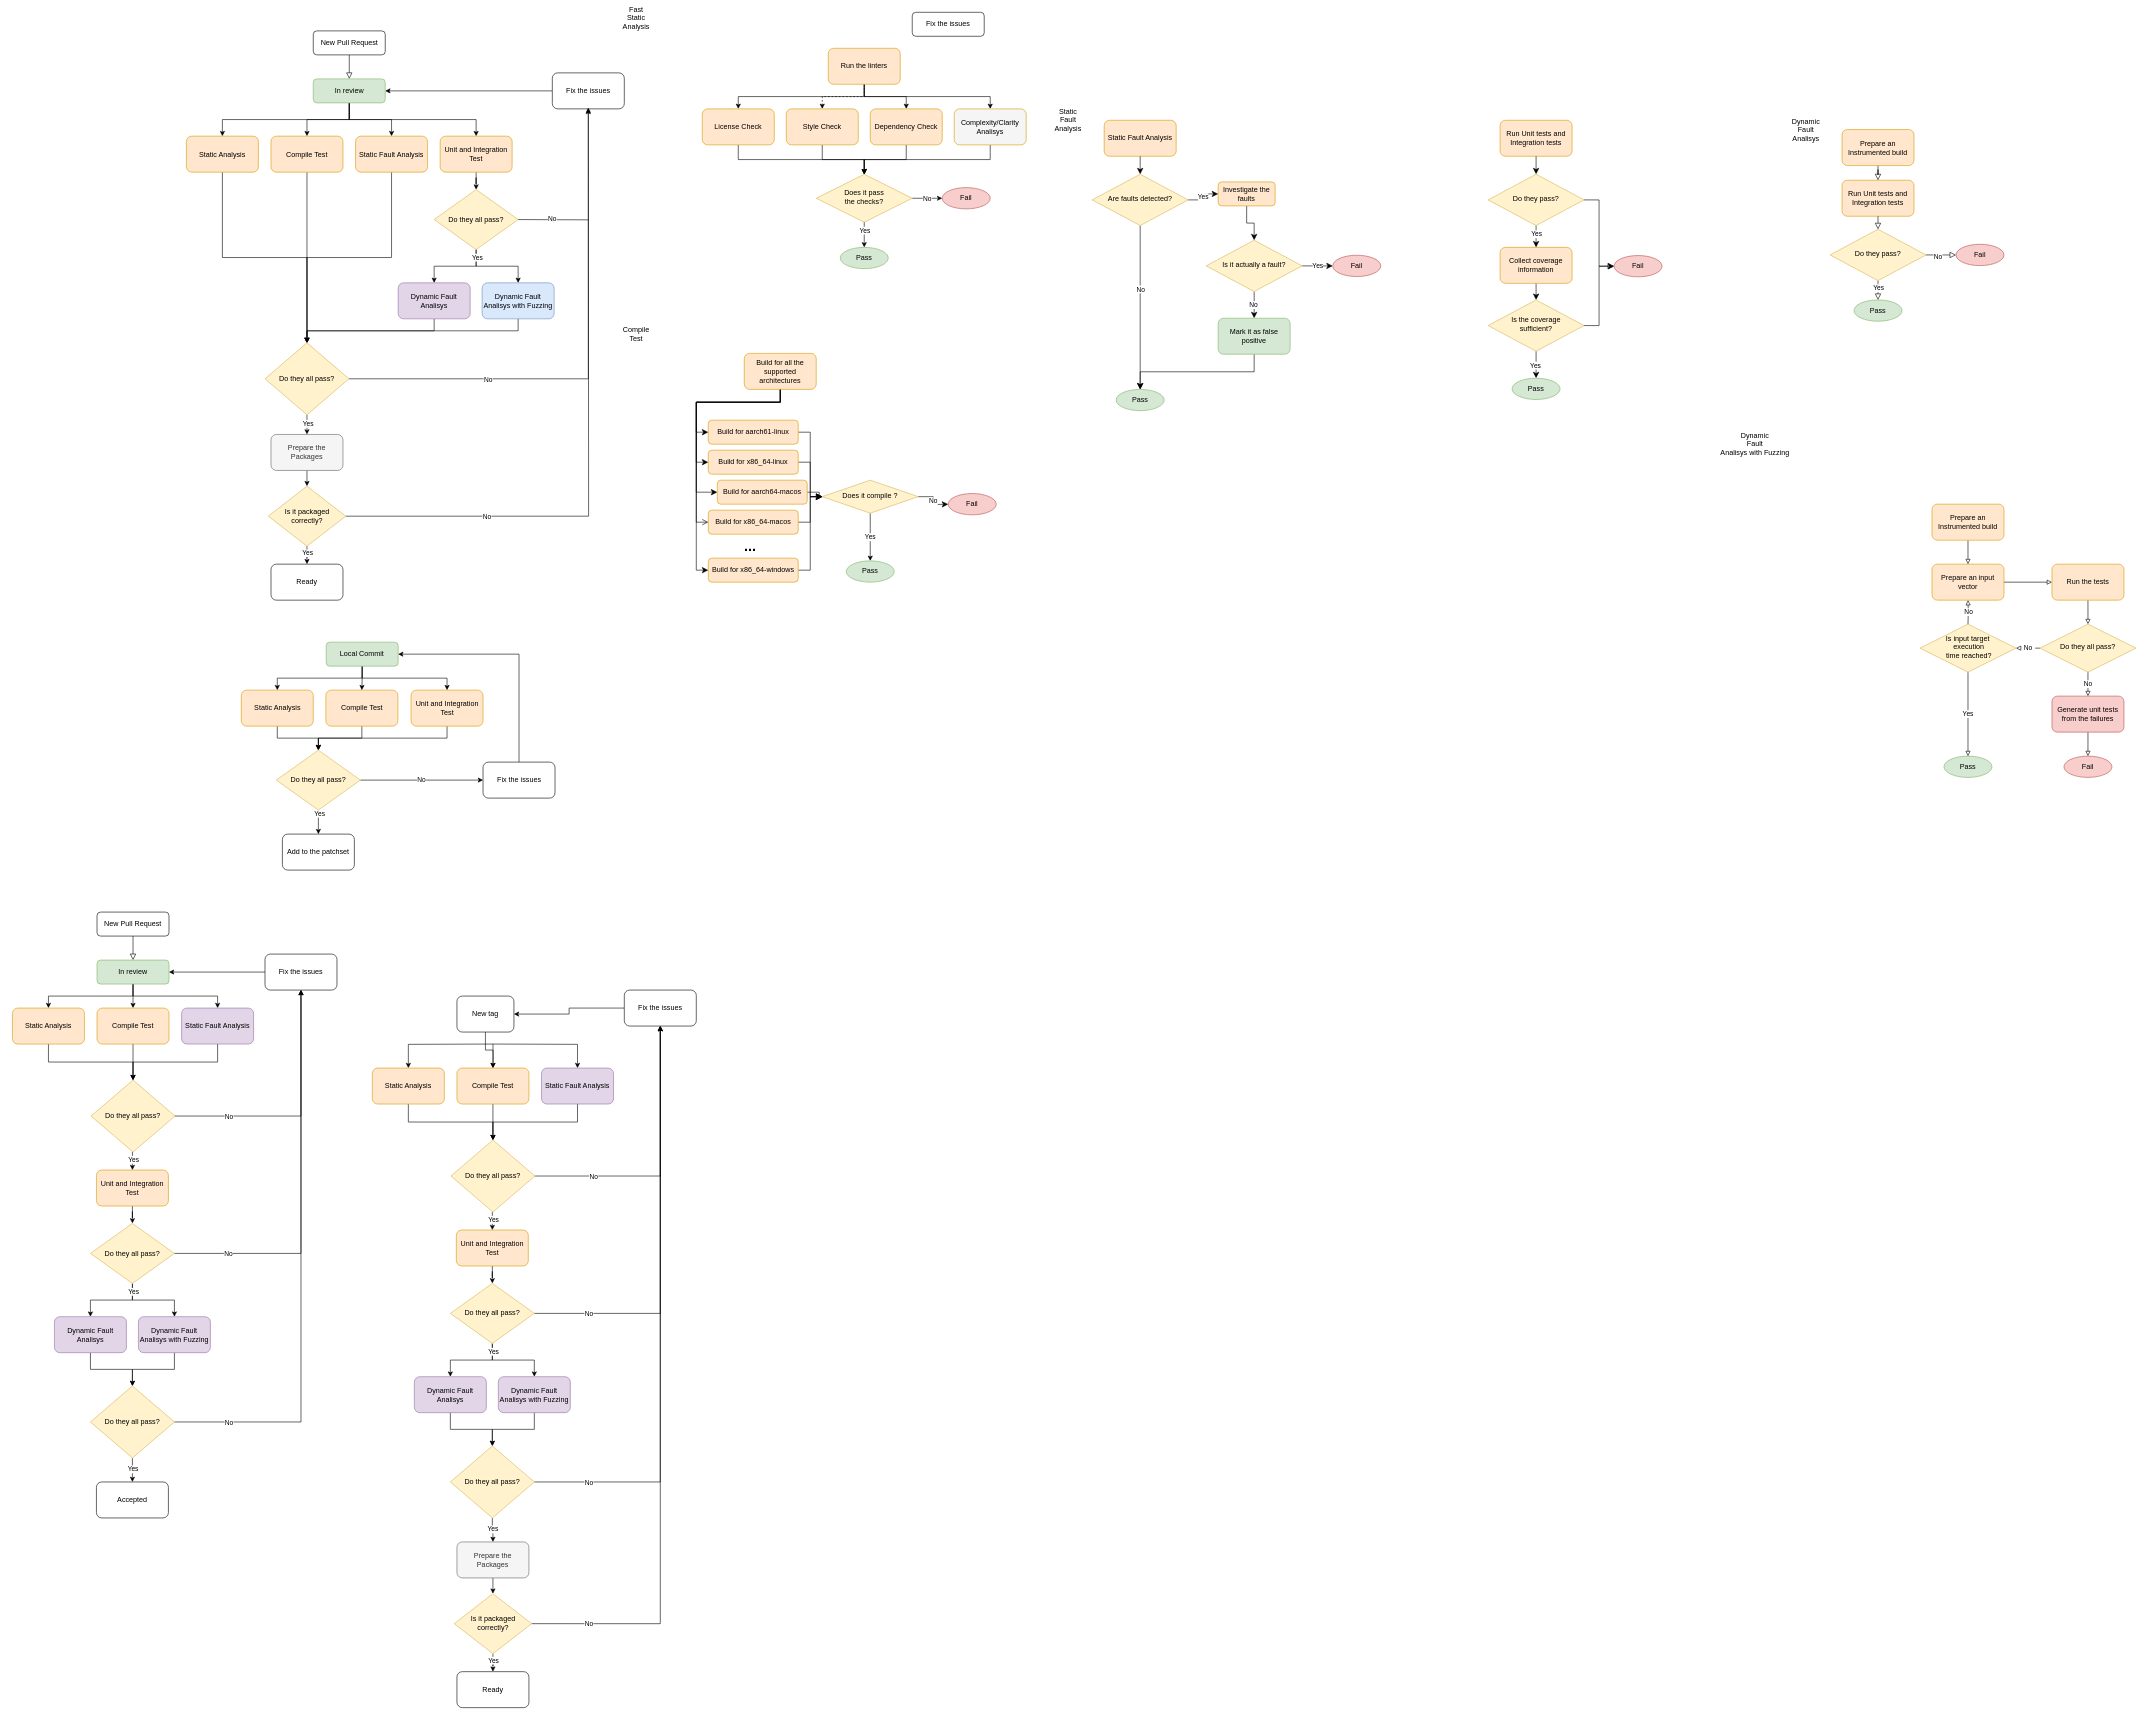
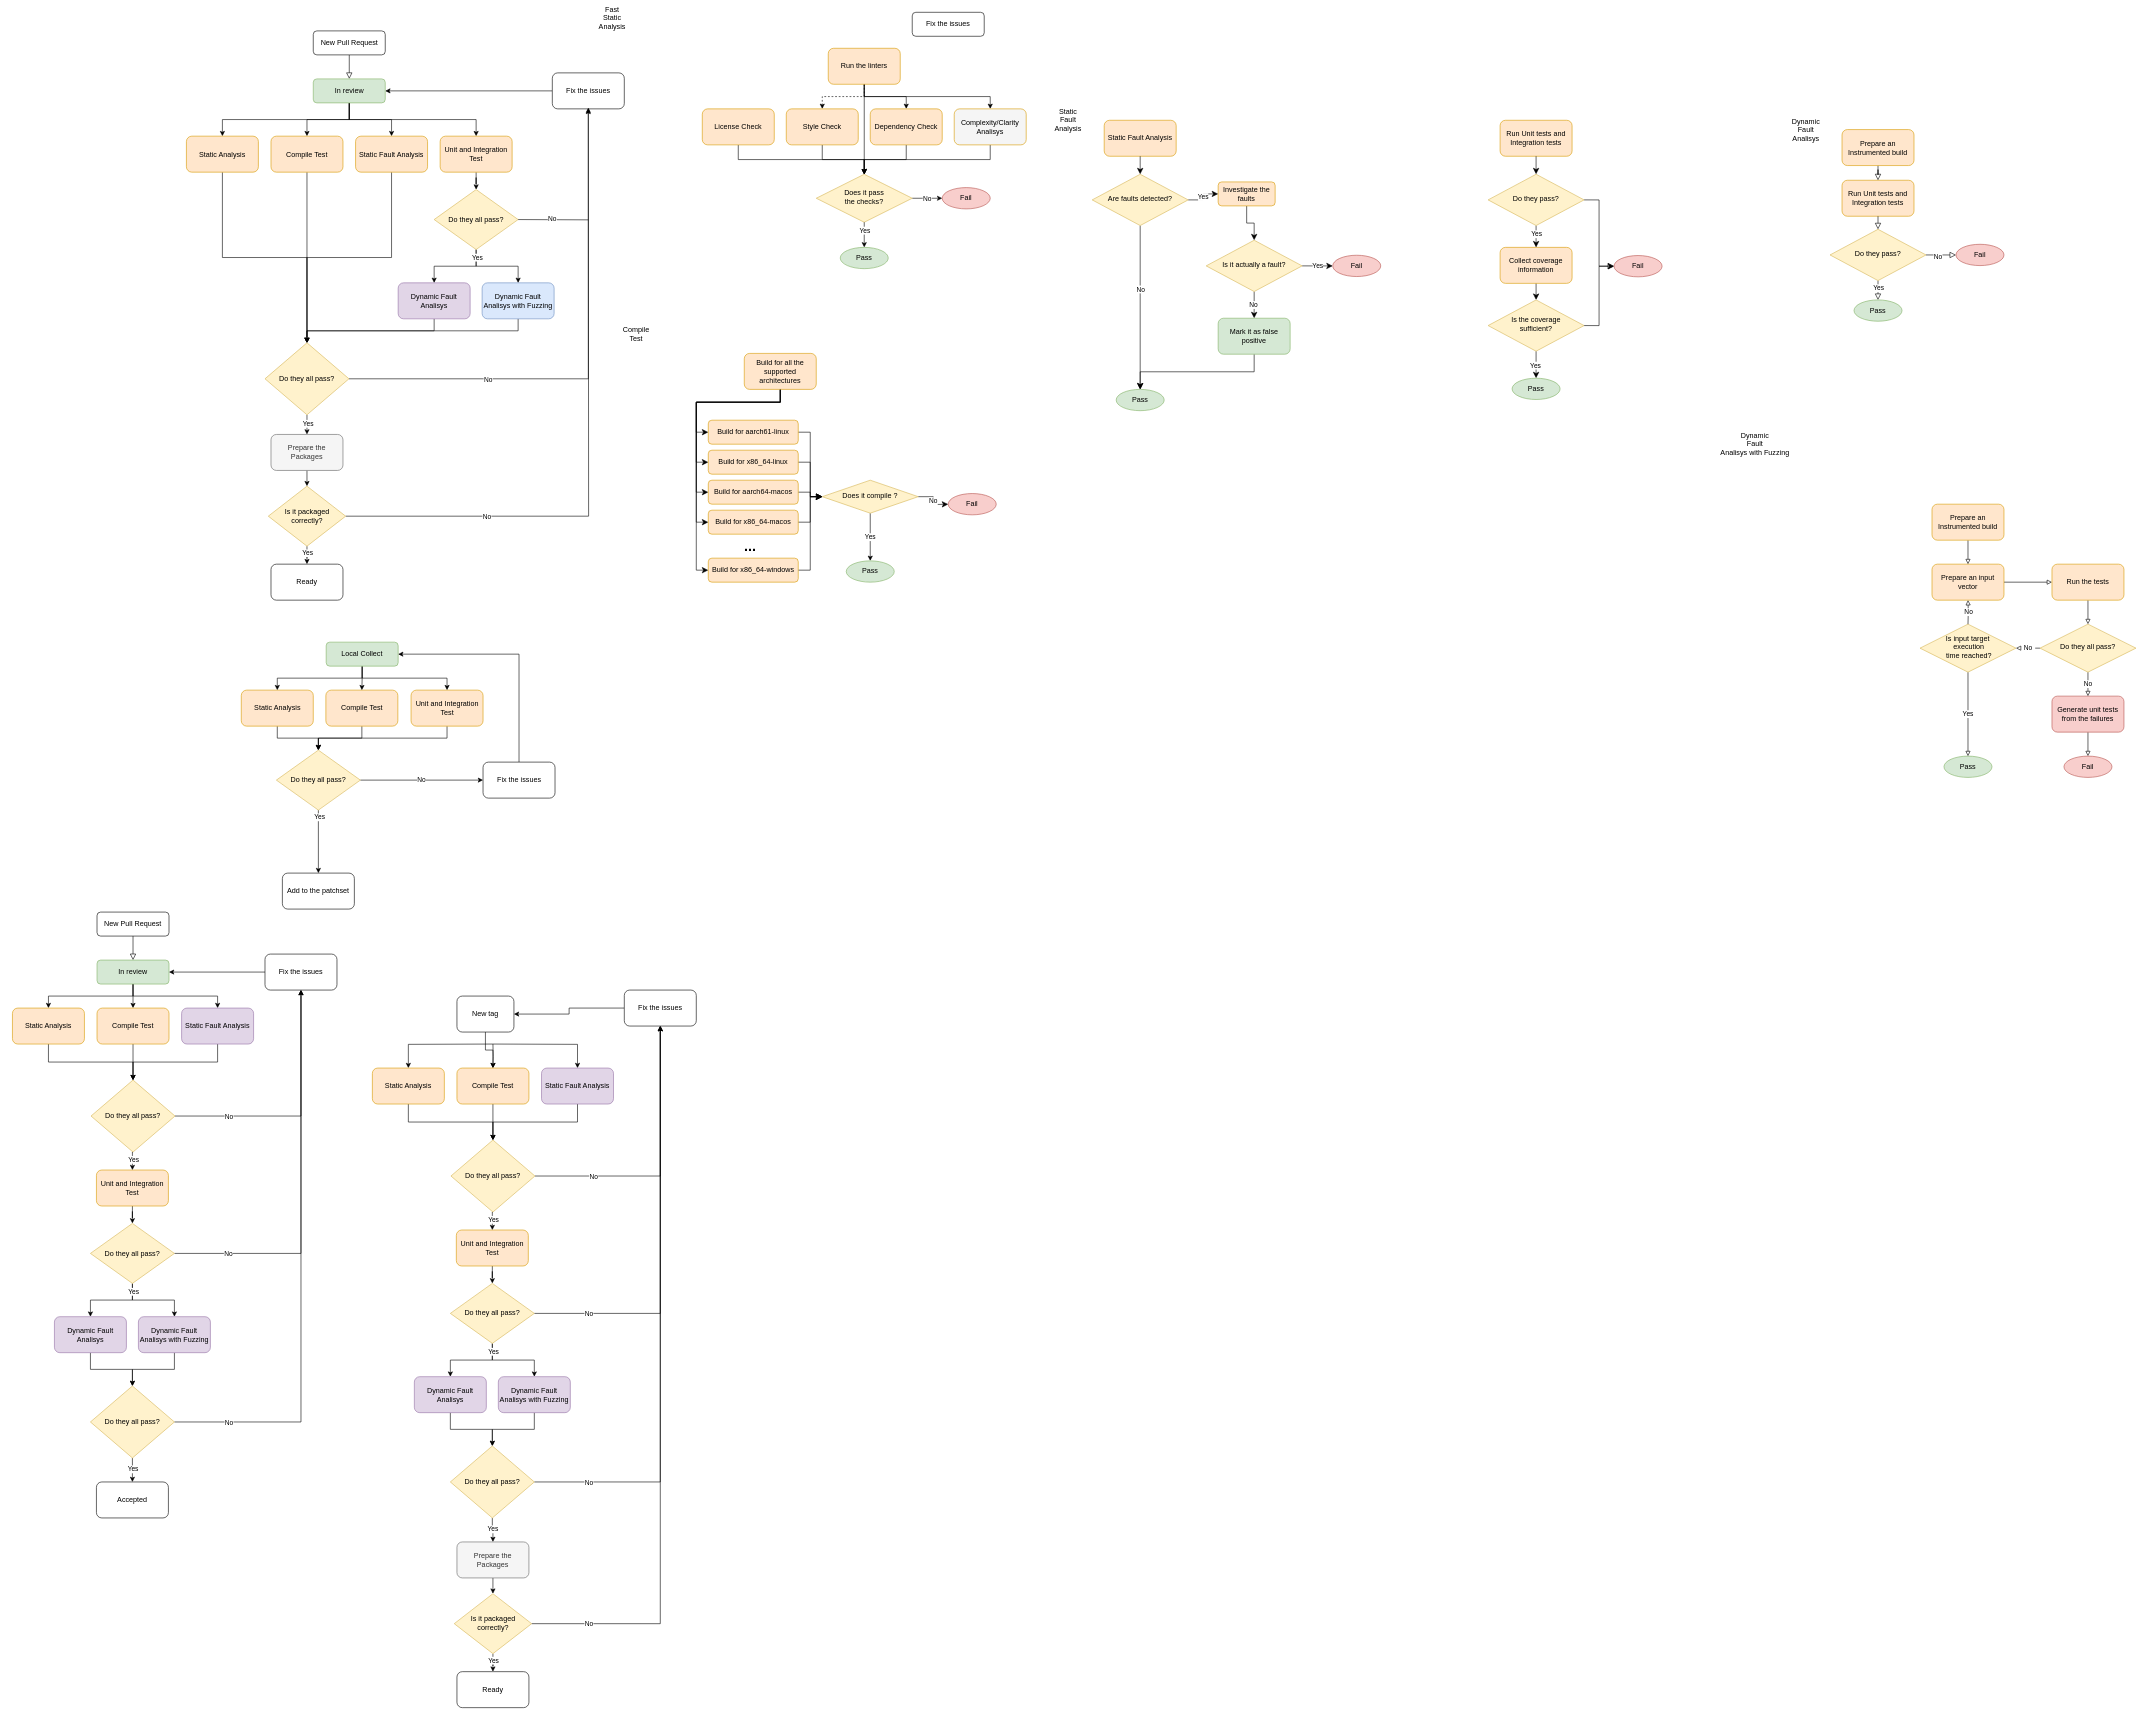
node "Fast Static Analysis": moved (636, 18) -> (612, 18)
edge "Run the linters" -> "License Check": now "Run the linters" -> "Does it pass the checks?"
node "Build for aarch64-macos": moved (762, 492) -> (753, 492)
edge "Build for all the supported architectures" -> "Build for x86_64-macos": arrowhead open -> classic
node "Local Commit": label "Local Commit" -> "Local Collect"
node "Add to the patchset": moved (318, 852) -> (318, 891)
